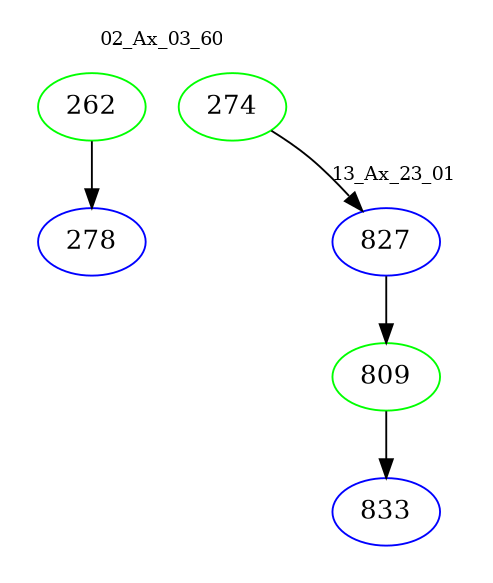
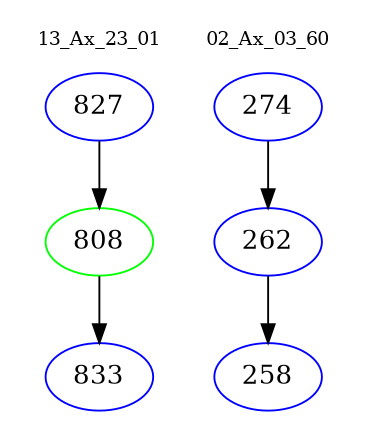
node "262": color green -> blue
node "274": color green -> blue
edge "274" -> "827": now "274" -> "262"
node "278": label "278" -> "258"
node "809": label "809" -> "808"
